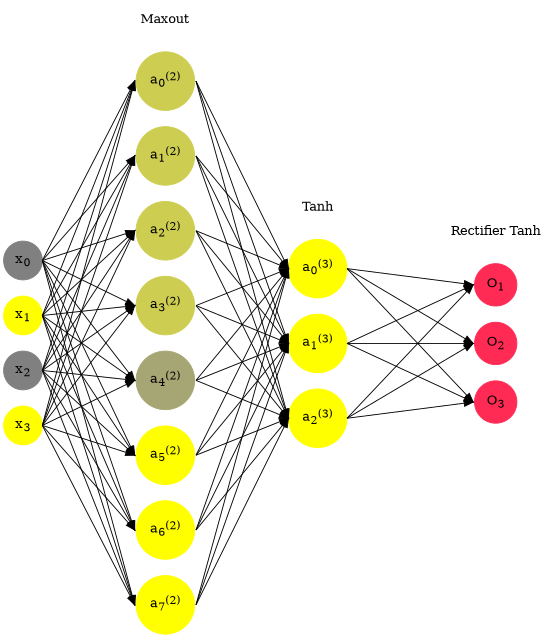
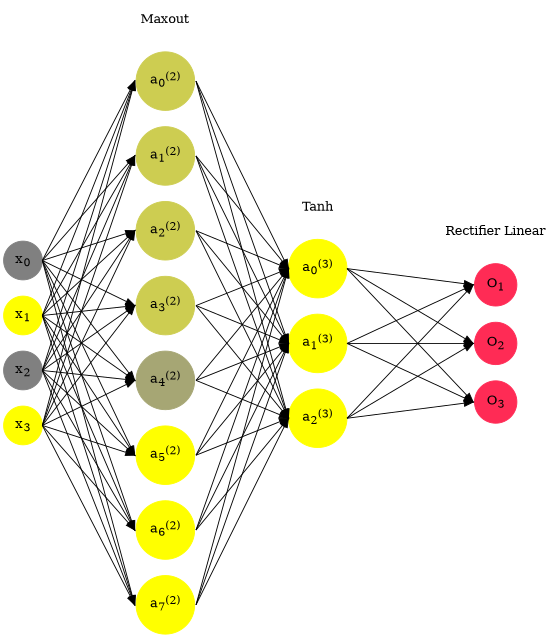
node "Rectifier Tanh": label "Rectifier Tanh" -> "Rectifier Linear"
